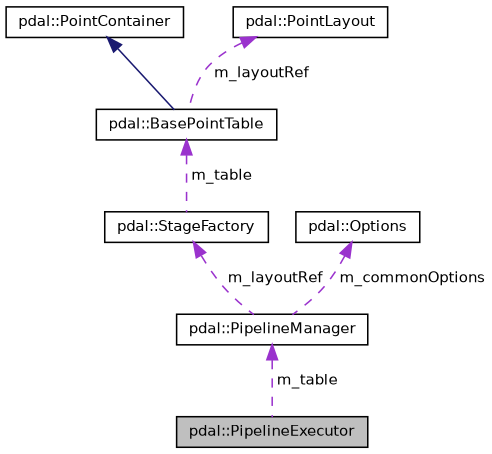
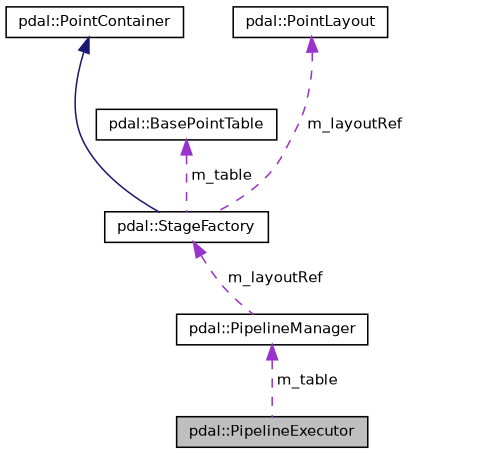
edge "pdal::BasePointTable" -> "pdal::PointLayout": now "pdal::StageFactory" -> "pdal::PointLayout"
edge "pdal::BasePointTable" -> "pdal::PointContainer": now "pdal::StageFactory" -> "pdal::PointContainer"
node "pdal::Options": removed
